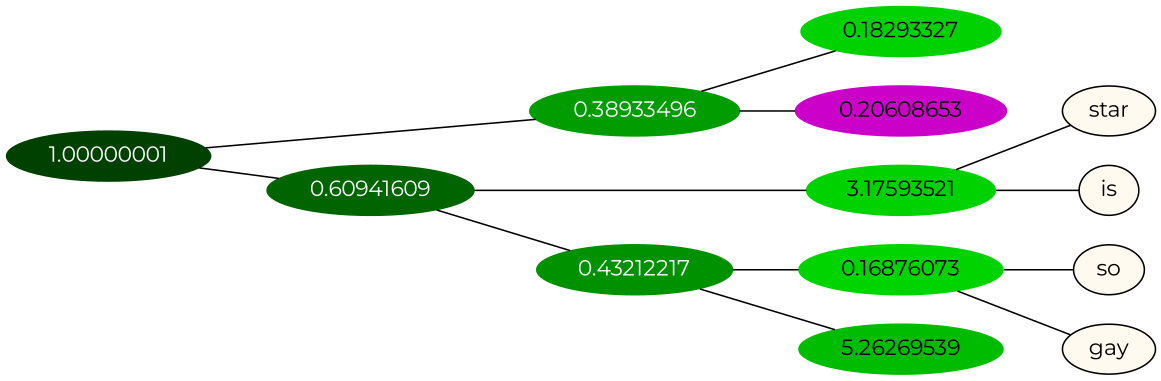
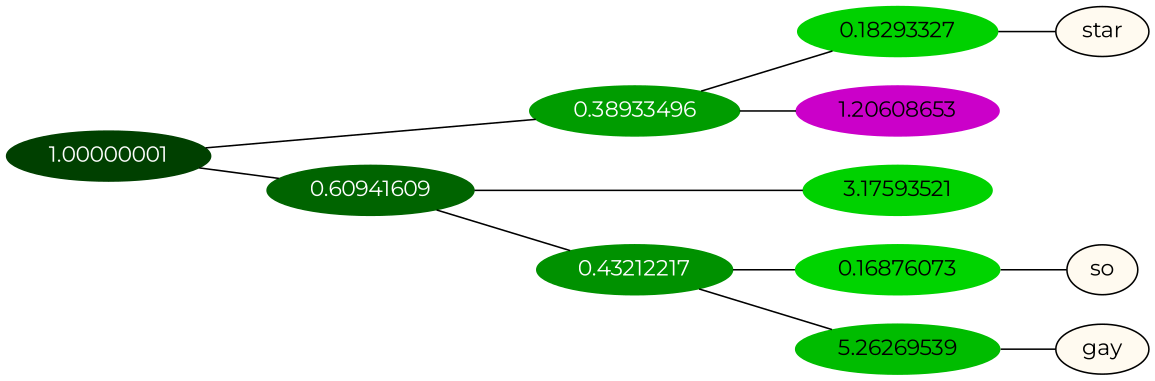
node "0.20608653": label "0.20608653" -> "1.20608653"
edge "star" -- "3.17593521": now "star" -- "0.18293327"
node "is": removed
edge "0.16876073" -- "gay": now "5.26269539" -- "gay"
